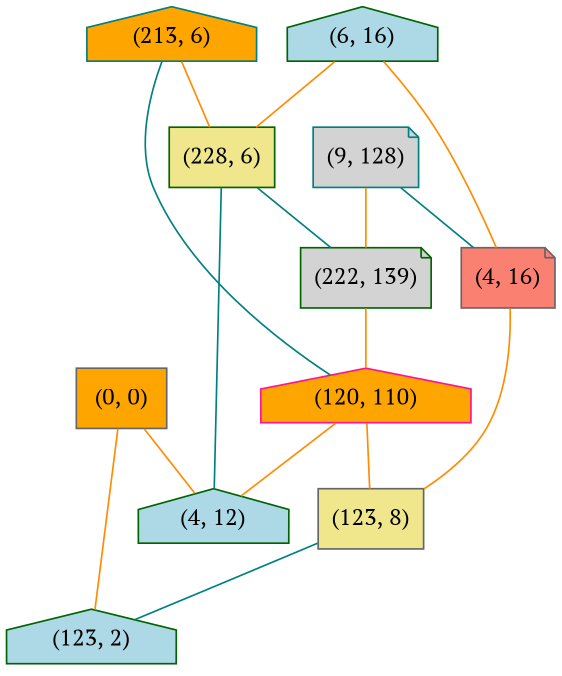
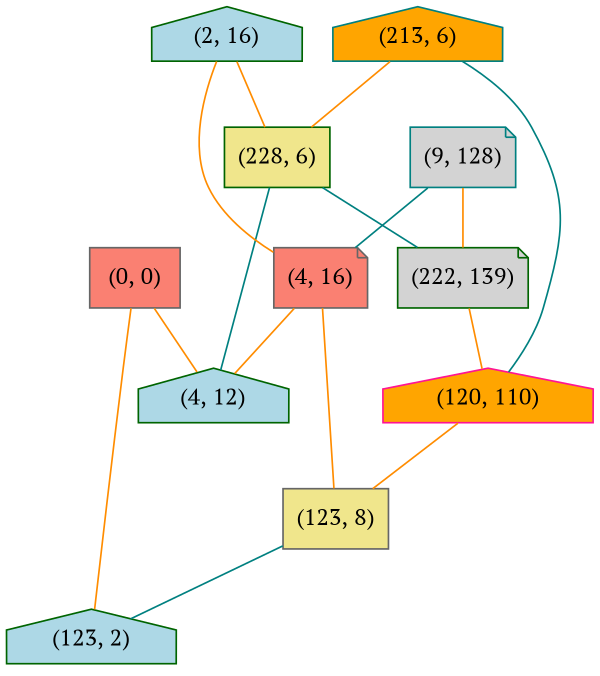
node "(6, 16)": label "(6, 16)" -> "(2, 16)"
node "(0, 0)": fillcolor orange -> salmon
edge "(120, 110)" -- "(4, 12)": now "(4, 16)" -- "(4, 12)"
